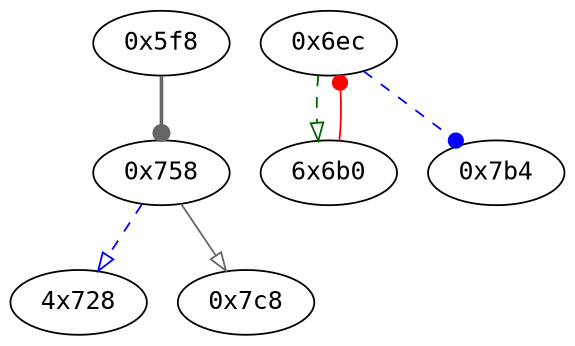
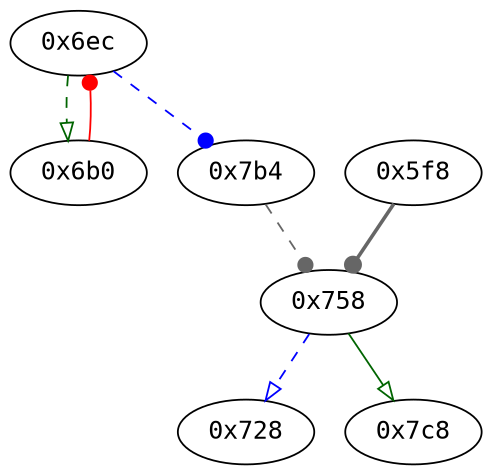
node "6x6b0": label "6x6b0" -> "0x6b0"
edge "0x758" -> "0x7c8": color gray40 -> darkgreen
edge "0x7b4" -> "0x758": added
node "4x728": label "4x728" -> "0x728"
